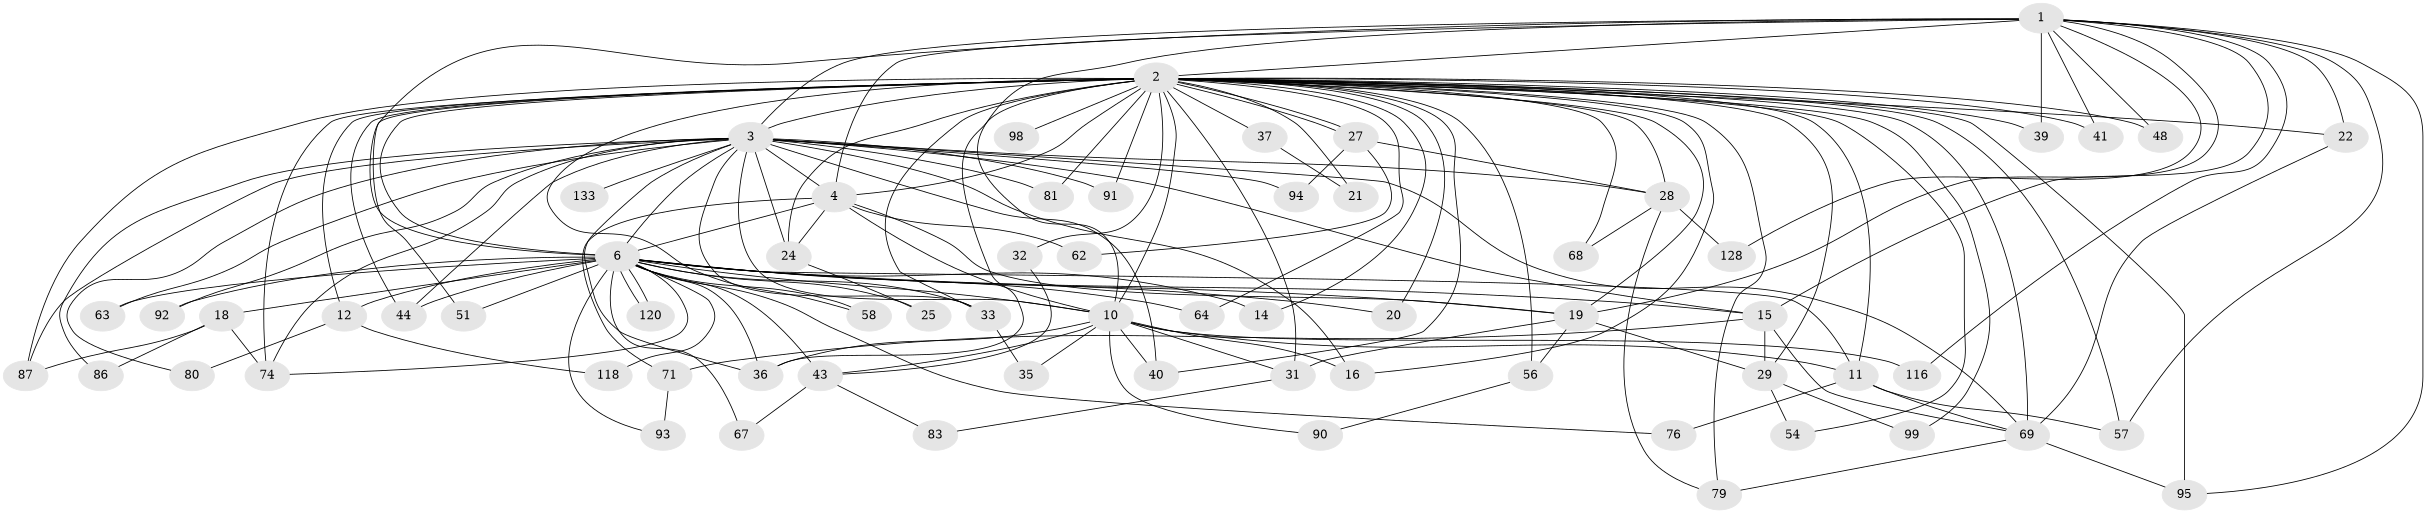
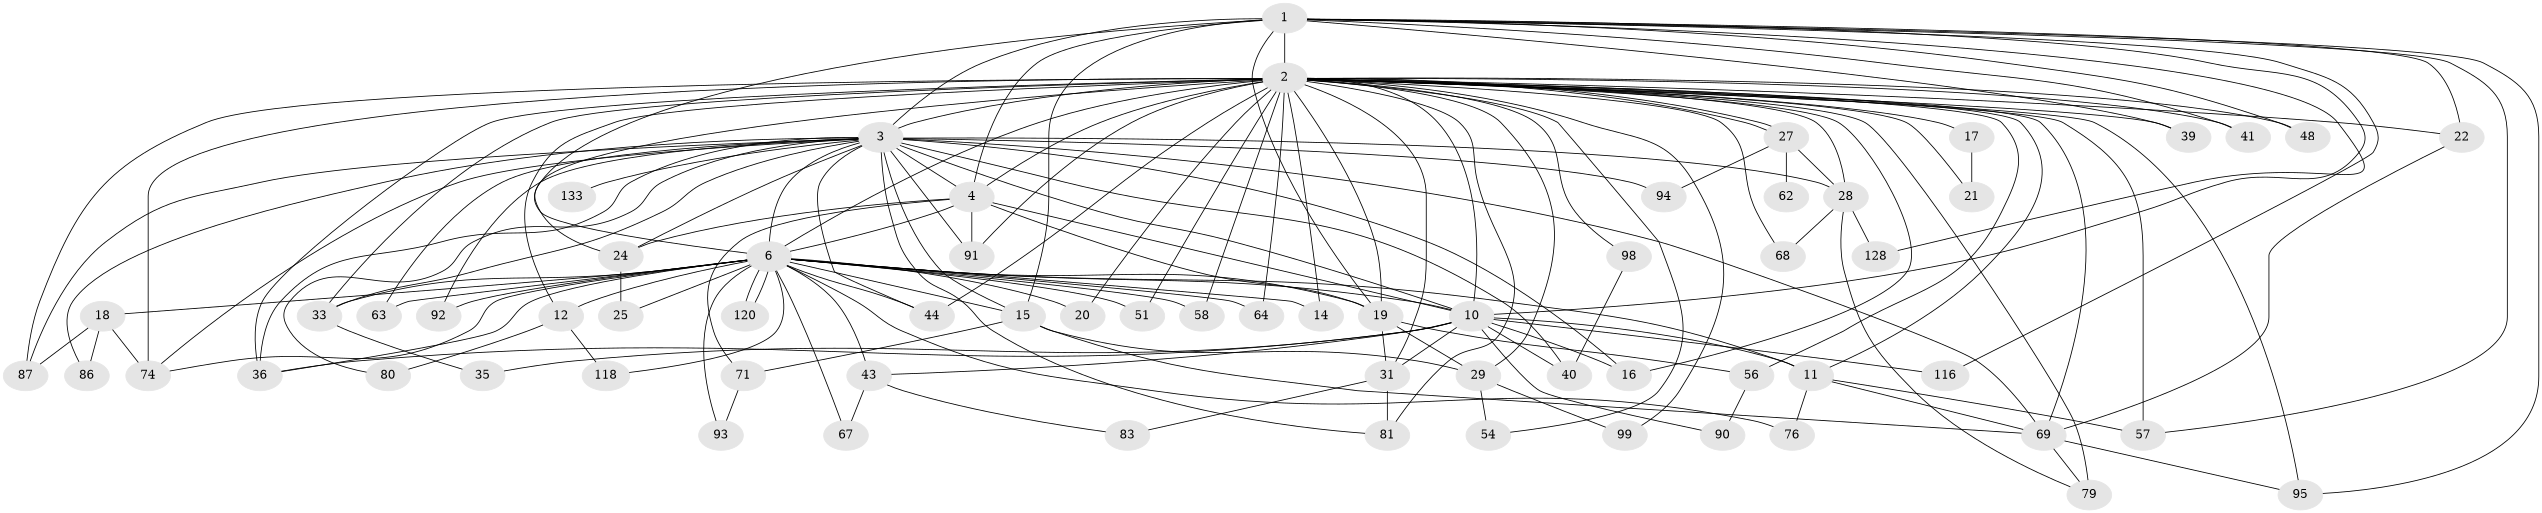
node "37": label "37" -> "17"
edge "2" -- "40": now "98" -- "40"
edge "4" -- "62": now "4" -- "91"
node "32": removed
edge "31" -- "81": added
